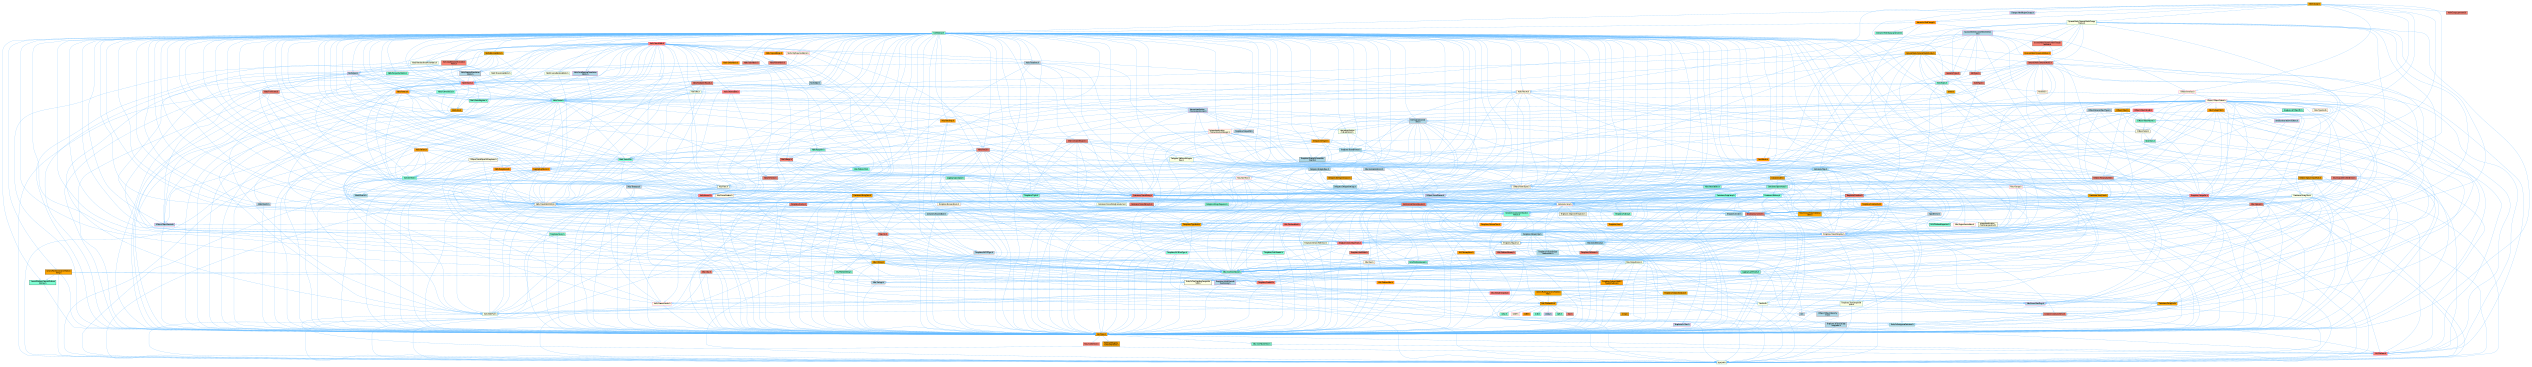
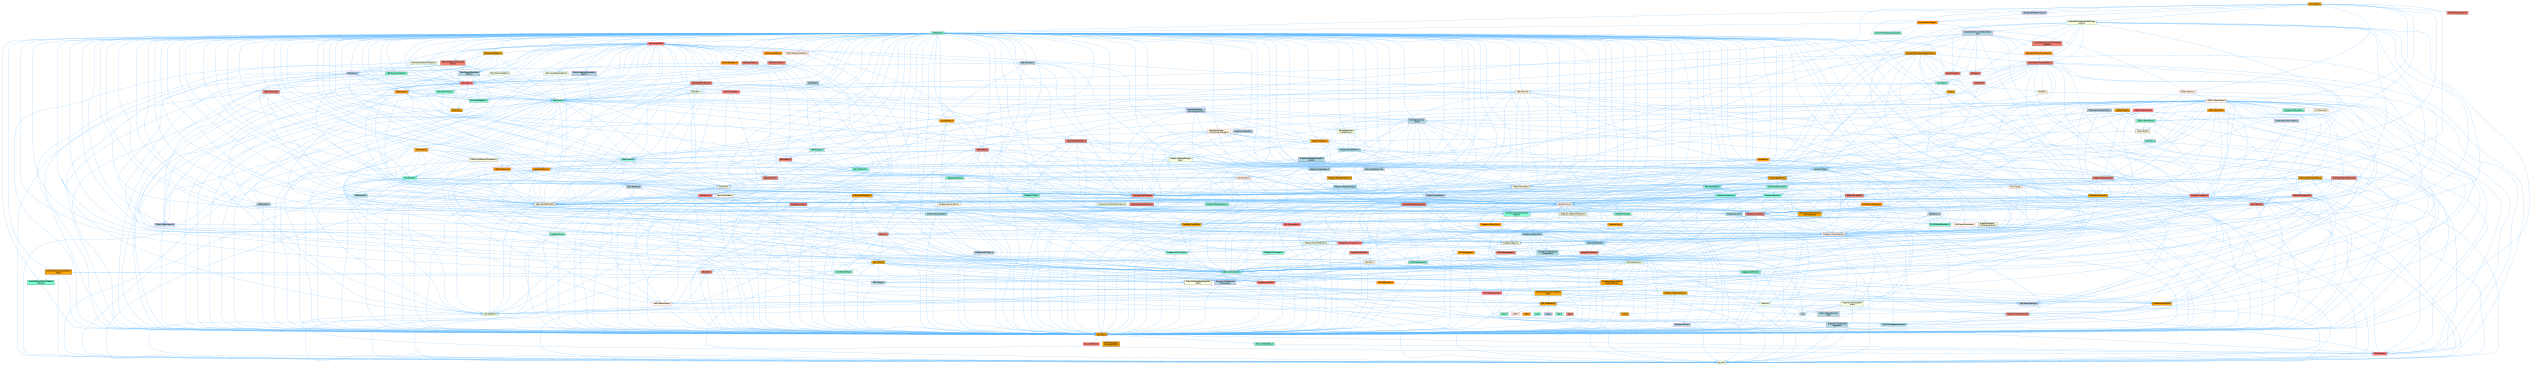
node "Containers/Set.h": label "Containers/Set.h" -> "TypeCompatible/Set.h"
node "Containers/StringView.h": fillcolor lightyellow -> salmon
node "Misc/IntrusiveUnsetOptional State.h": label "Misc/IntrusiveUnsetOptional State.h" -> "Misc/IntrusiveUnsetOptional IsTriviallyCopy.h"
